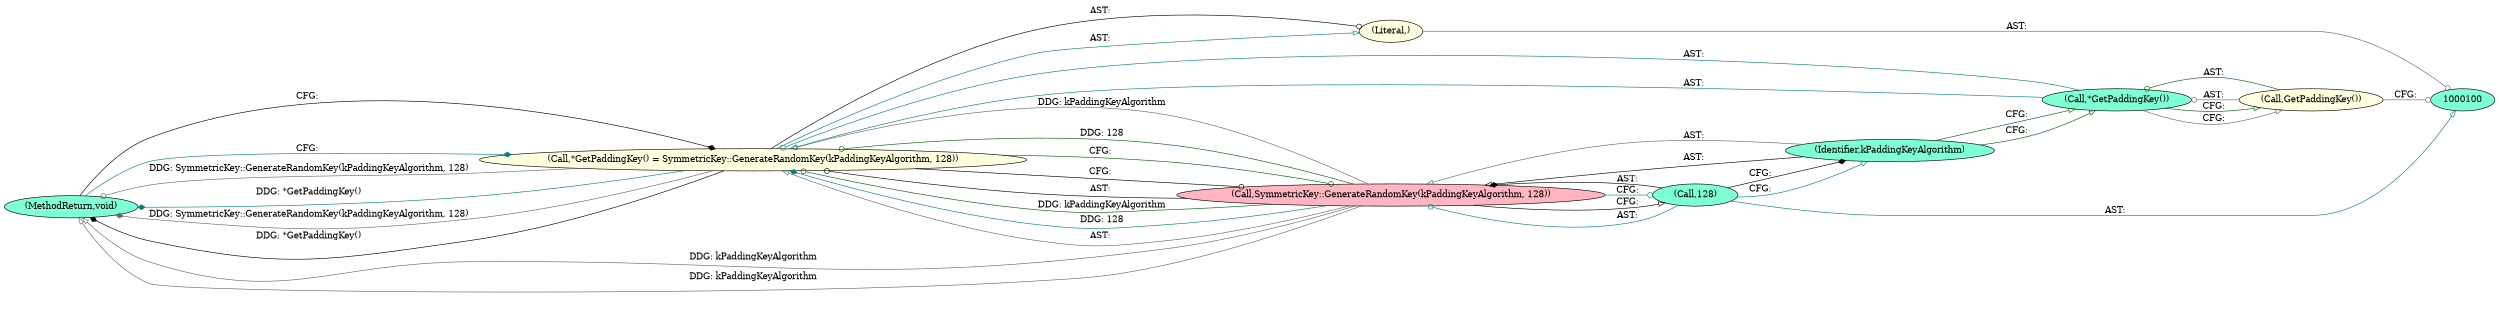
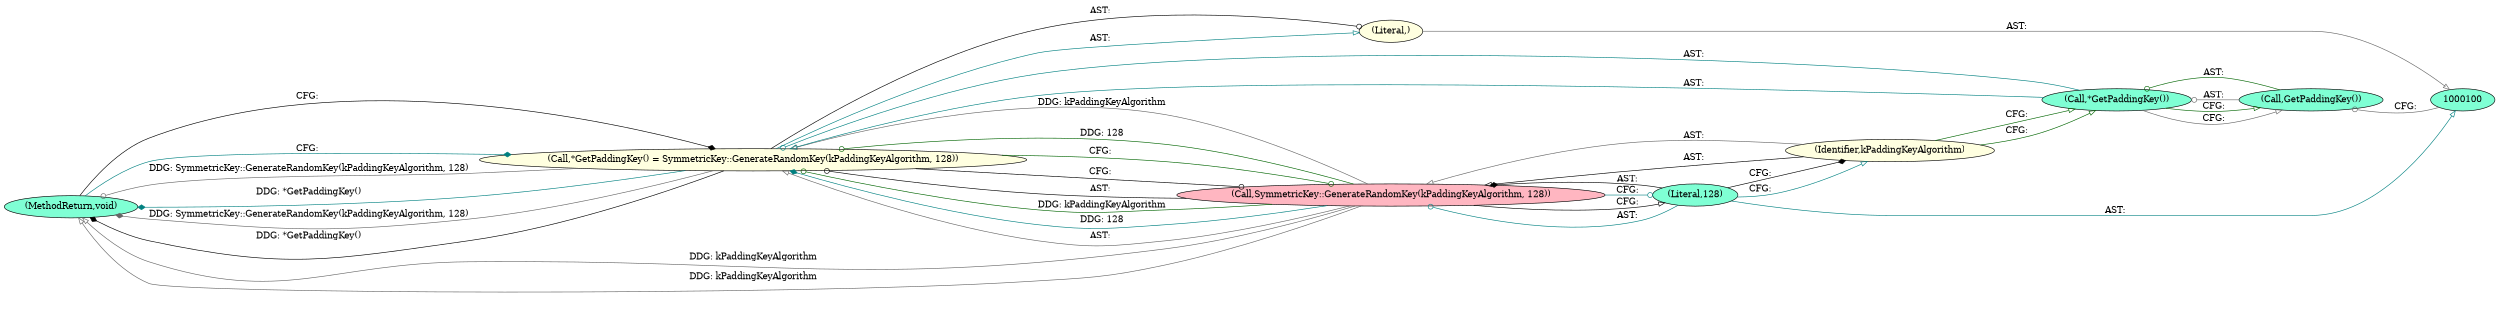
edge "(Literal,)" -> "1000100": arrowhead odot -> onormal
node "(Call,GetPaddingKey())": fillcolor lightyellow -> aquamarine
edge "(Call,GetPaddingKey())" -> "1000100": reversed
node "(Identifier,kPaddingKeyAlgorithm)": fillcolor aquamarine -> lightyellow
node "(Call,128)": label "(Call,128)" -> "(Literal,128)"
